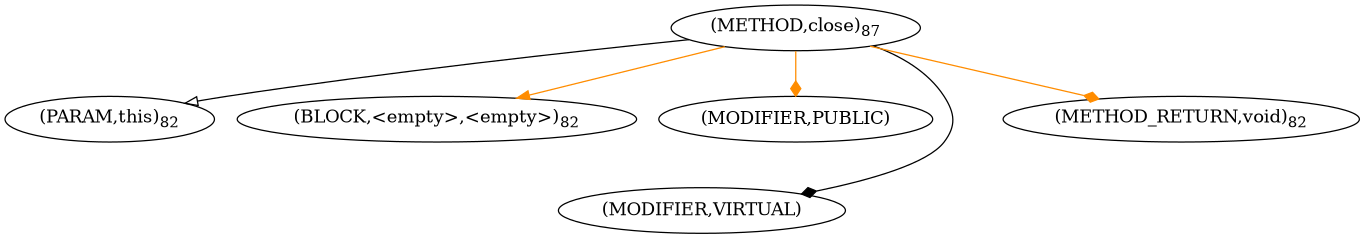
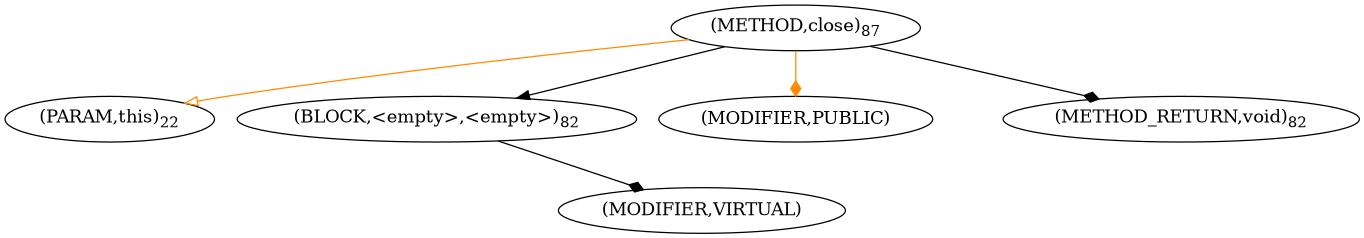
edge "(METHOD,close)" -> "(PARAM,this)": color black -> darkorange
edge "(METHOD,close)" -> "(BLOCK,<empty>,<empty>)": color darkorange -> black
edge "(METHOD,close)" -> "(METHOD_RETURN,void)": color darkorange -> black
node "(PARAM,this)": text "82" -> "22"
edge "(METHOD,close)" -> "(MODIFIER,VIRTUAL)": now "(BLOCK,<empty>,<empty>)" -> "(MODIFIER,VIRTUAL)"
